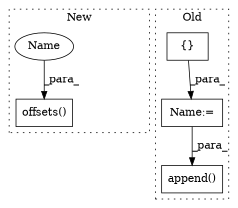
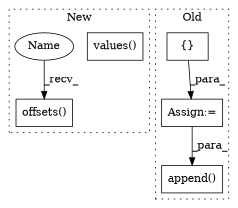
node "values()": added
edge "Name" -> "offsets()": label "_para_" -> "_recv_"
node "Name:=": label "Name:=" -> "Assign:="
